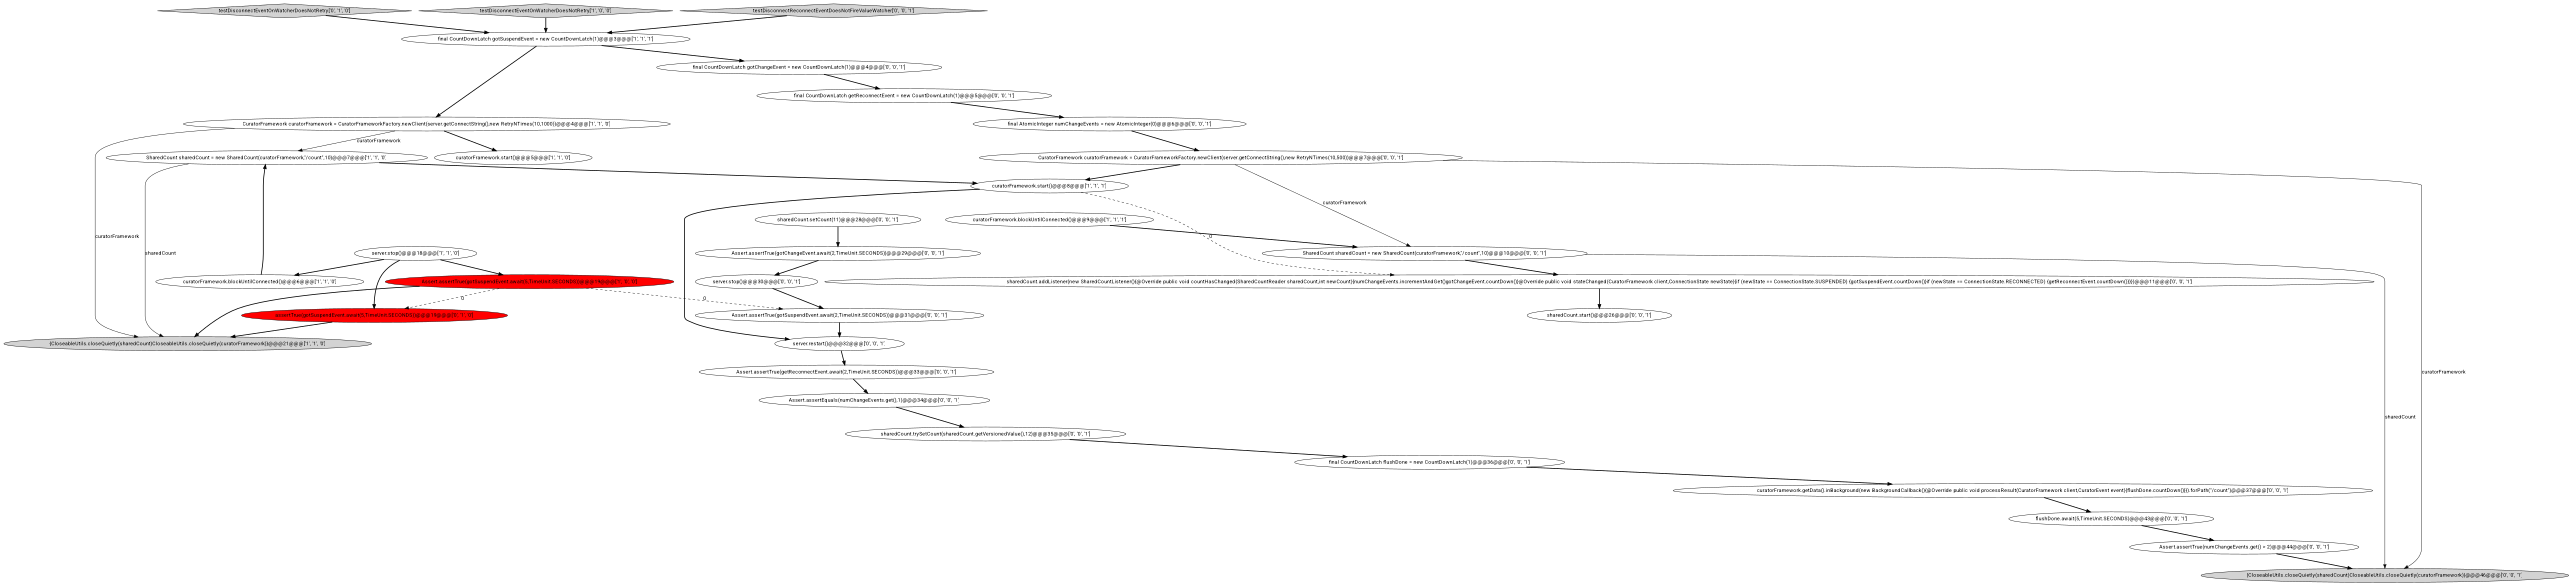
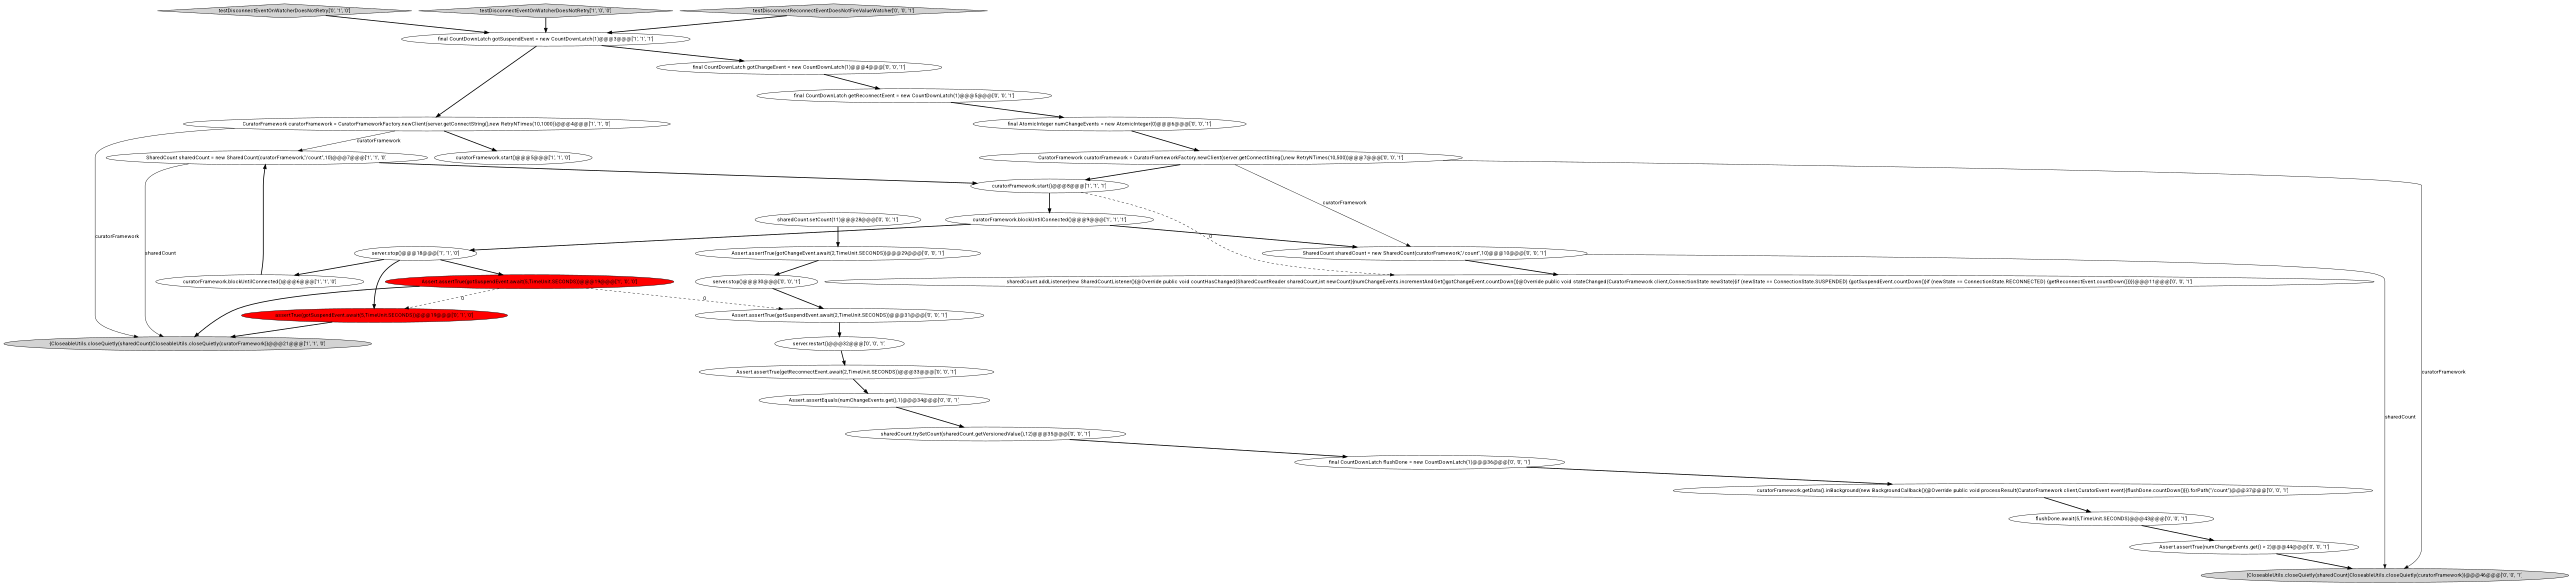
edge "curatorFramework.start()@@@8@@@['1', '1', '1']" -> "server.restart()@@@32@@@['0', '0', '1']": now "curatorFramework.start()@@@8@@@['1', '1', '1']" -> "curatorFramework.blockUntilConnected()@@@9@@@['1', '1', '1']"
edge "curatorFramework.blockUntilConnected()@@@9@@@['1', '1', '1']" -> "server.stop()@@@18@@@['1', '1', '0']": added
node "sharedCount.start()@@@26@@@['0', '0', '1']": removed
